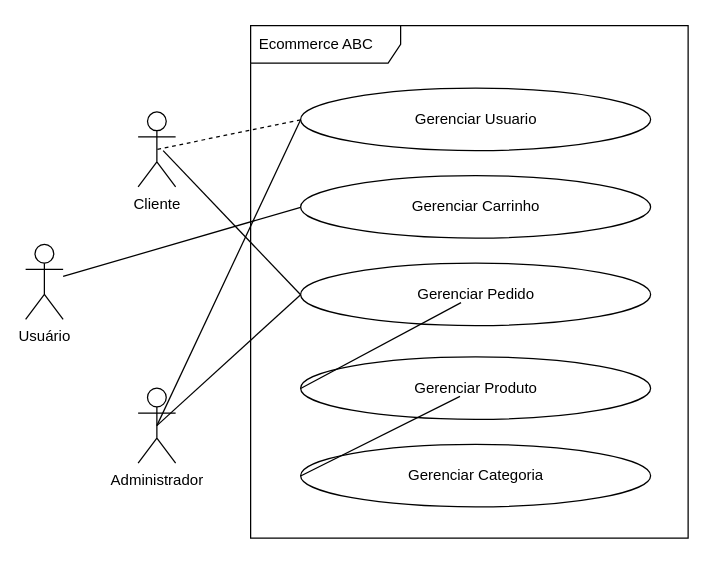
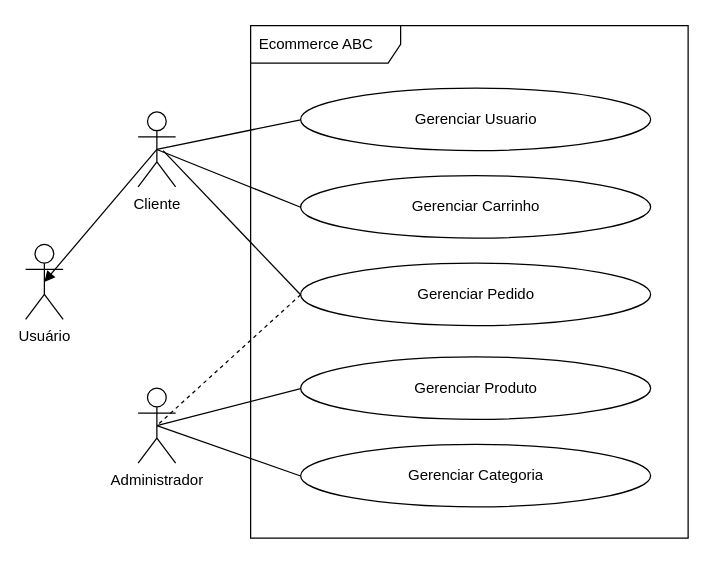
edge "Gerenciar Usuario" -- "Cliente": style dashed -> solid
edge "Cliente" -> "Usuário": added
edge "Gerenciar Carrinho" -- "Usuário": now "Gerenciar Carrinho" -- "Cliente"
edge "Gerenciar Usuario" -- "Administrador": removed
edge "Gerenciar Pedido" -- "Gerenciar Produto": now "Administrador" -- "Gerenciar Produto"
edge "Gerenciar Pedido" -- "Administrador": style solid -> dashed
edge "Gerenciar Produto" -- "Gerenciar Categoria": now "Administrador" -- "Gerenciar Categoria"
